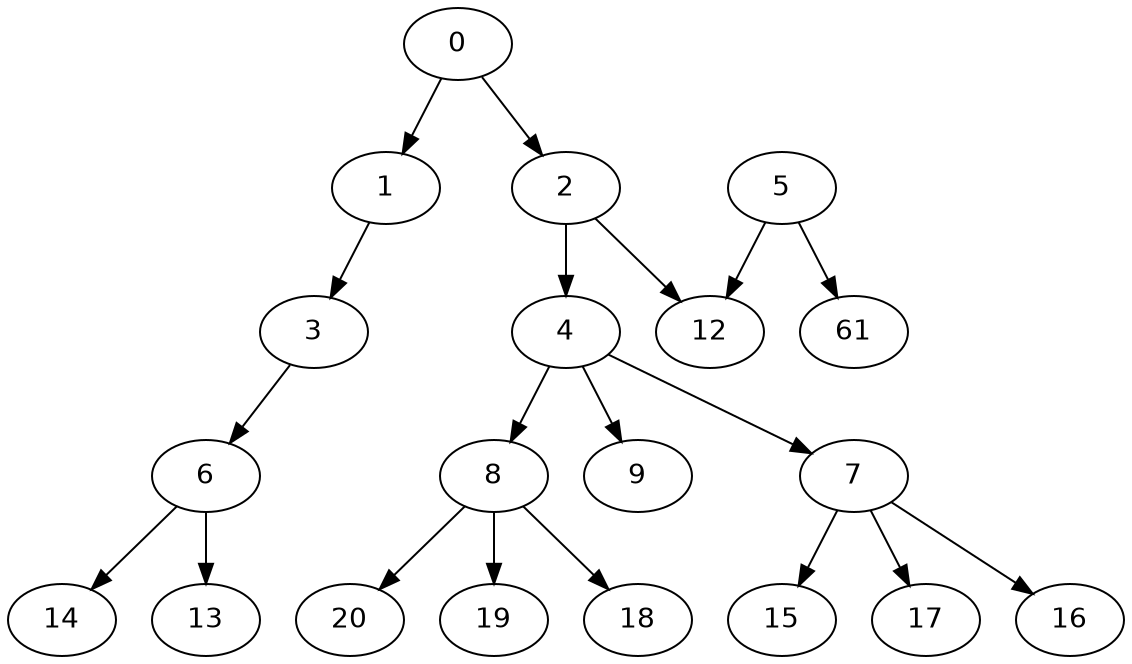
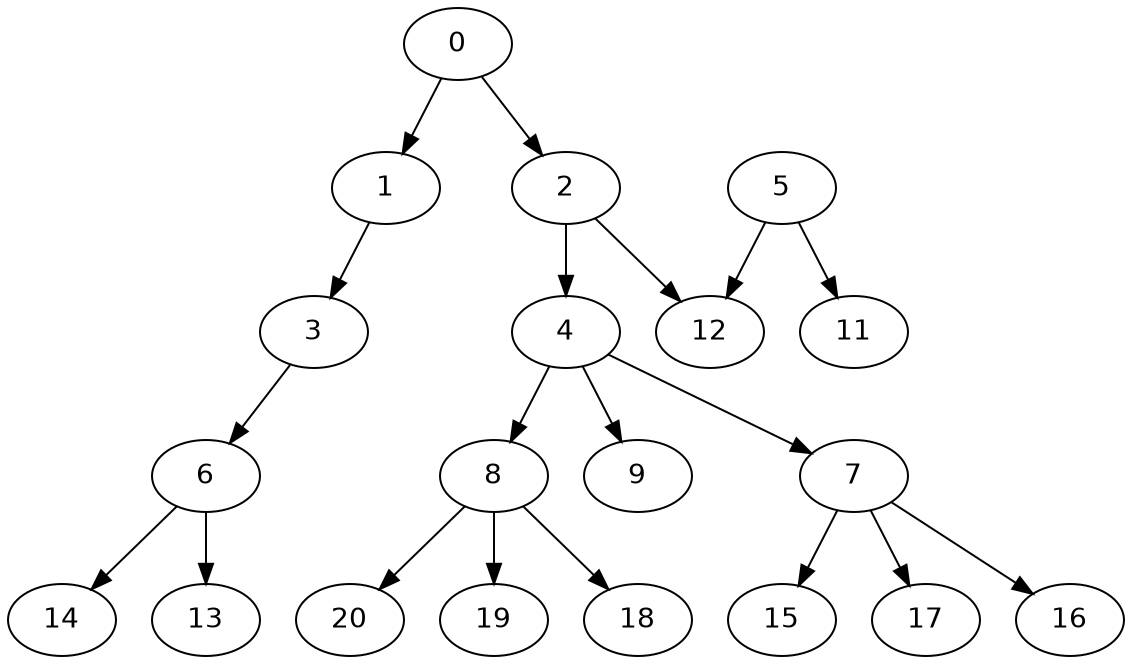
node "61": label "61" -> "11"
